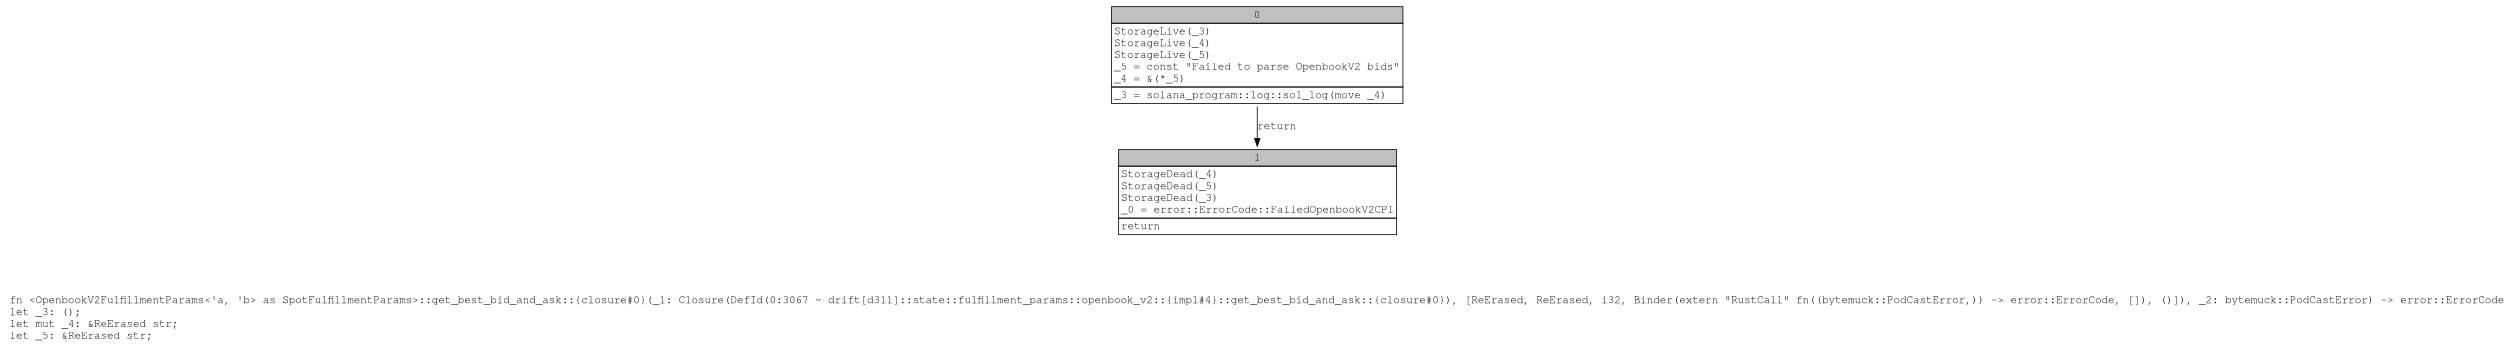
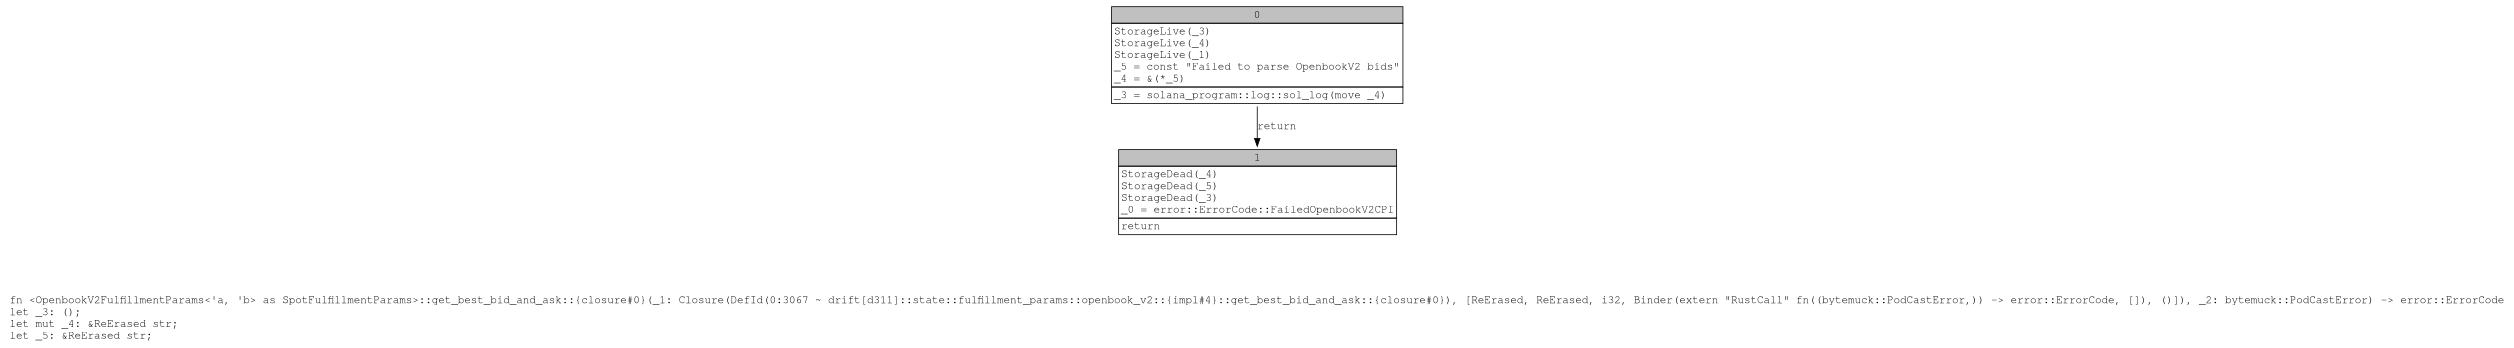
node "0": text "StorageLive(_5)" -> "StorageLive(_1)"
